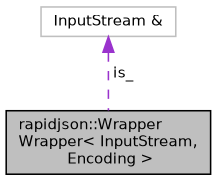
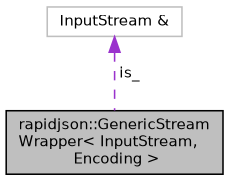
node "rapidjson::Wrapper Wrapper< InputStream, Encoding >": label "rapidjson::Wrapper Wrapper< InputStream, Encoding >" -> "rapidjson::GenericStream Wrapper< InputStream, Encoding >"
